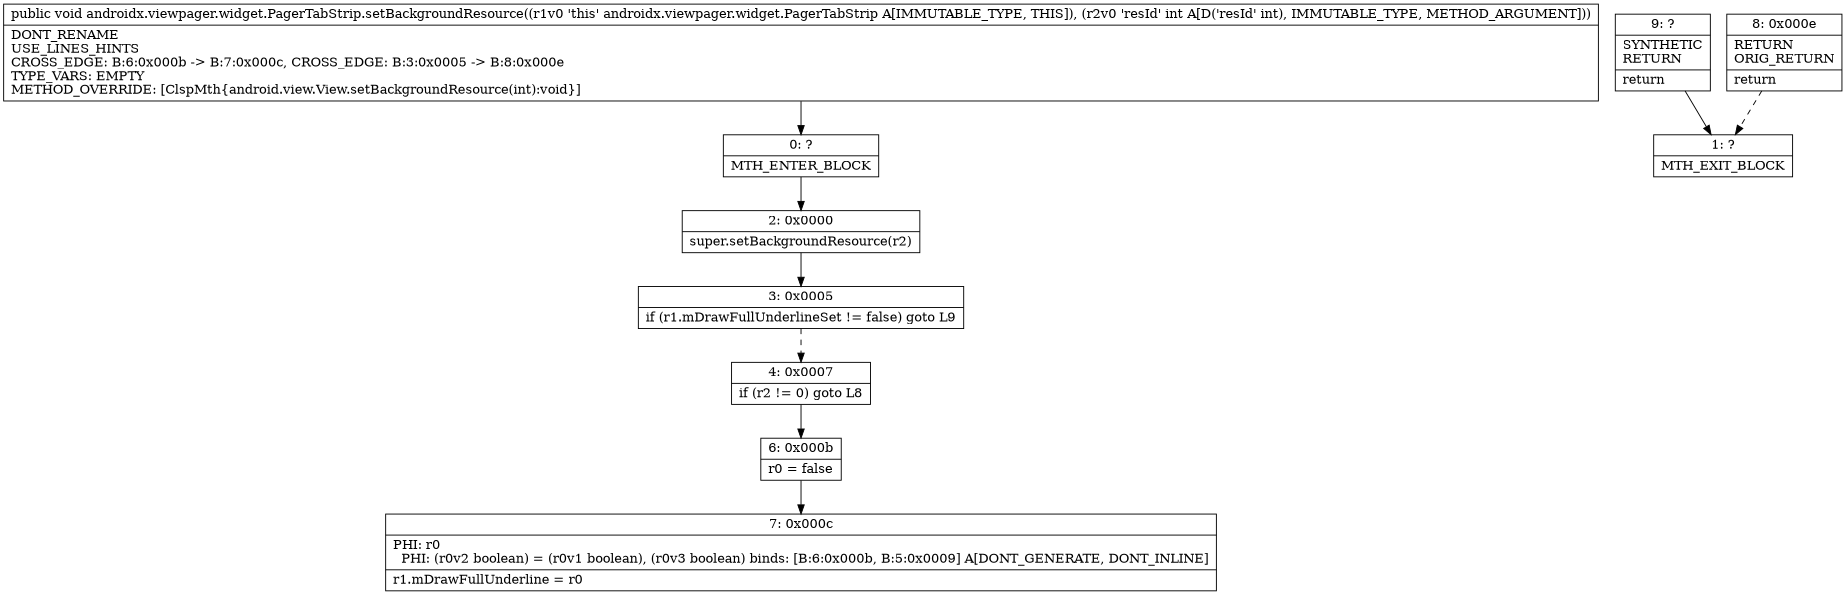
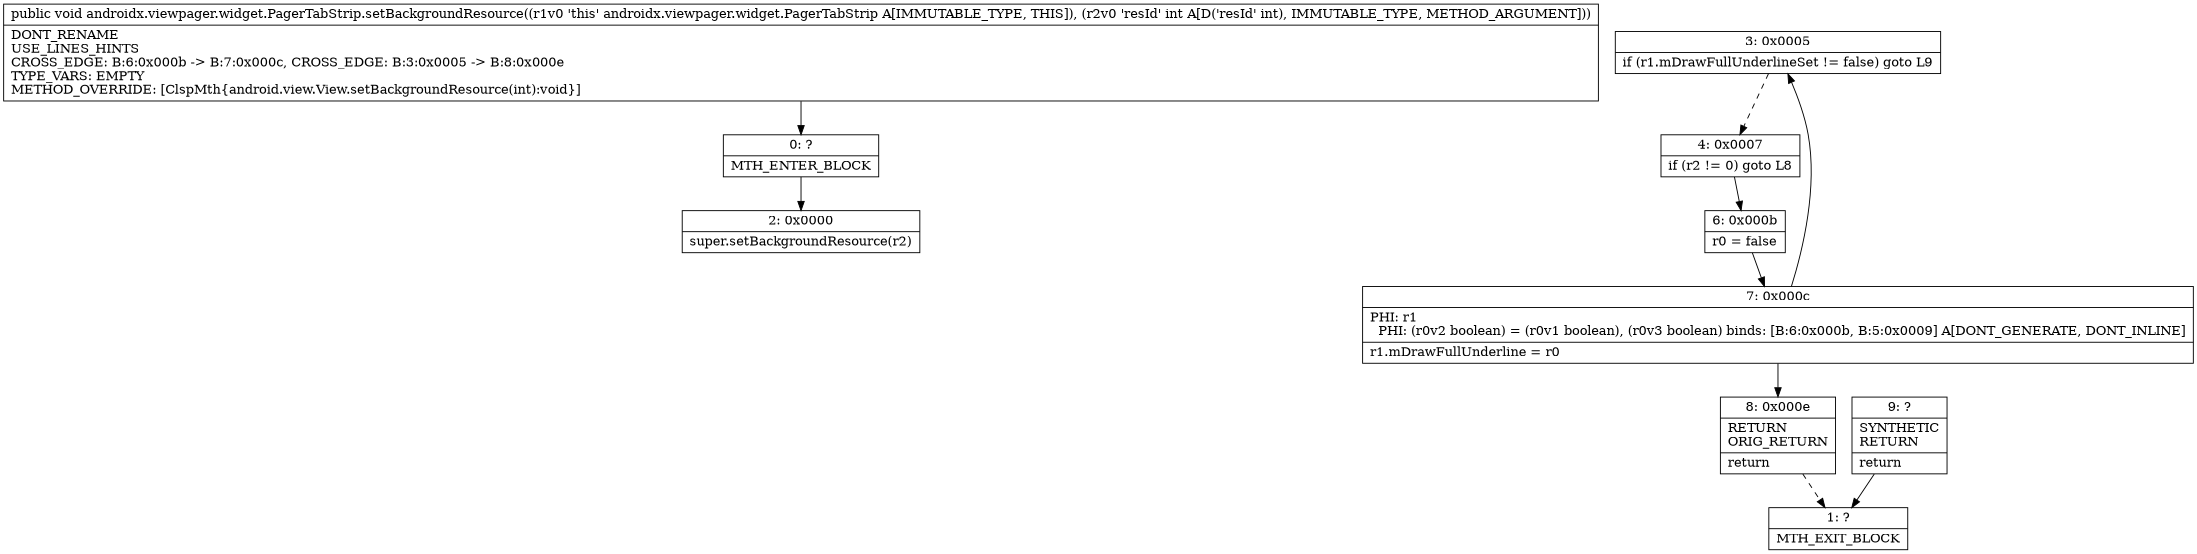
edge "2: 0x0000" -> "3: 0x0005": now "7: 0x000c" -> "3: 0x0005"
edge "7: 0x000c" -> "8: 0x000e": added
node "7: 0x000c": text "PHI: r0" -> "PHI: r1"
